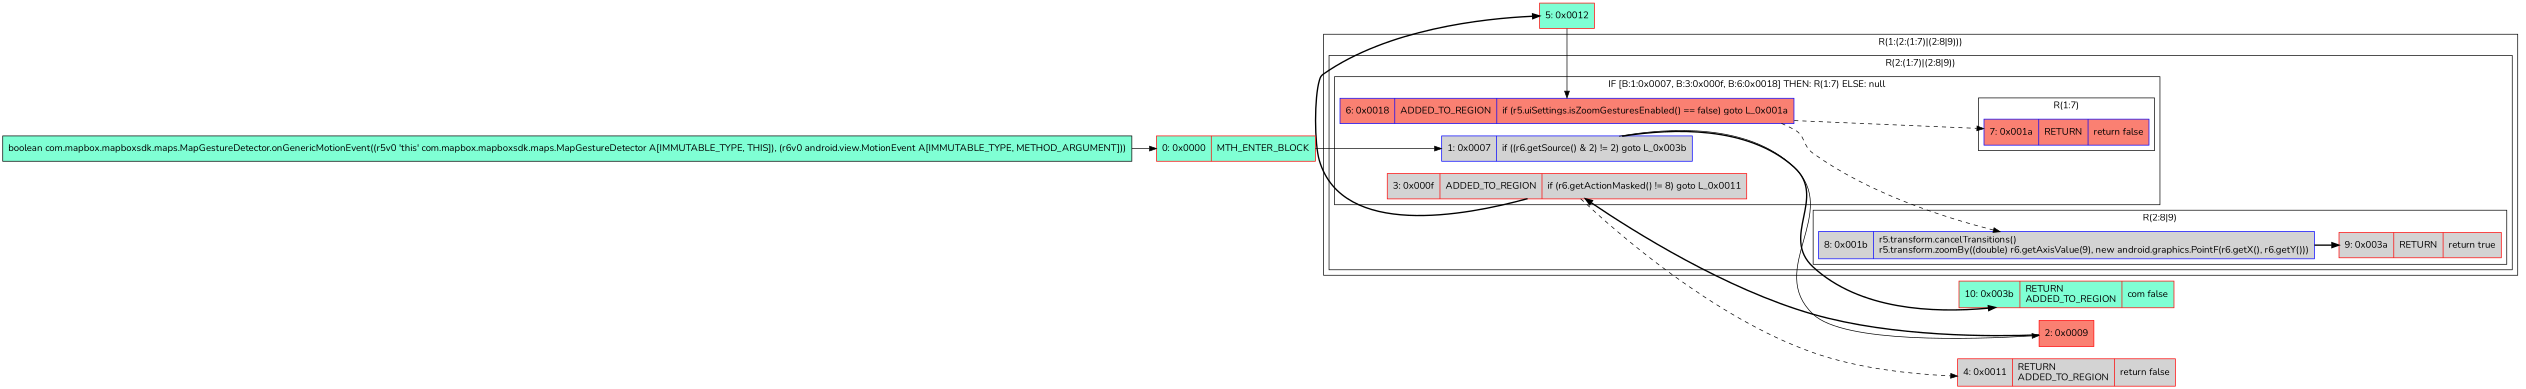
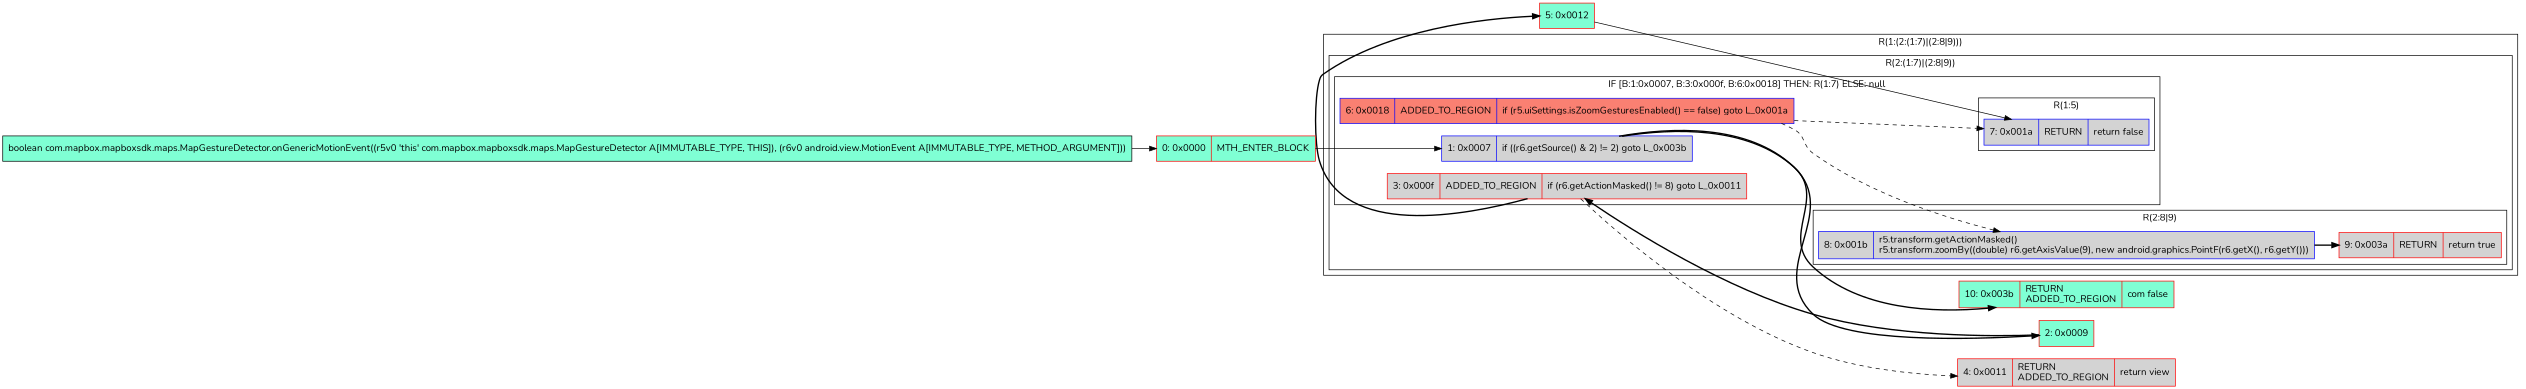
edge "5: 0x0012" -> "6: 0x0018": now "5: 0x0012" -> "7: 0x001a"
cluster "R(1:7)": label "R(1:7)" -> "R(1:5)"
node "7: 0x001a": fillcolor salmon -> lightgrey
node "8: 0x001b": text "r5.transform.cancelTransitions()" -> "r5.transform.getActionMasked()"
edge "1: 0x0007" -> "2: 0x0009": style solid -> bold
node "2: 0x0009": fillcolor salmon -> aquamarine
node "4: 0x0011": text "return false" -> "return view"
